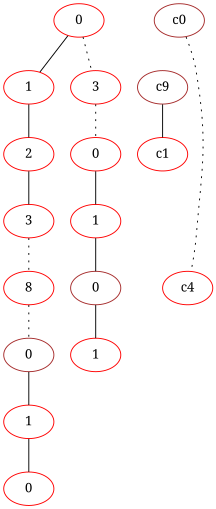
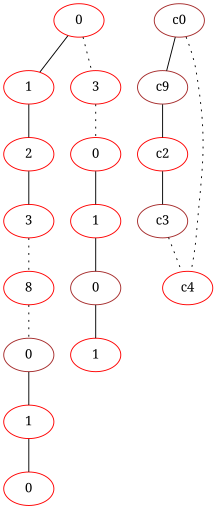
edge "c0" -- "c9": added
node "c1": label "c1" -> "c2"
node "c3": added
